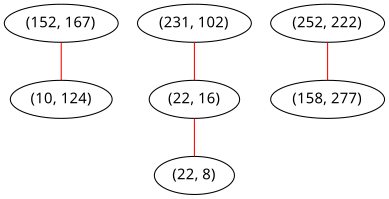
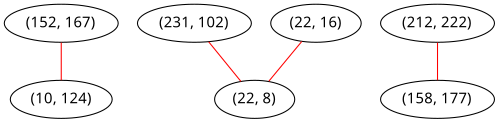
node "(252, 222)": label "(252, 222)" -> "(212, 222)"
edge "(231, 102)" -- "(22, 16)": now "(231, 102)" -- "(22, 8)"
node "(158, 277)": label "(158, 277)" -> "(158, 177)"
